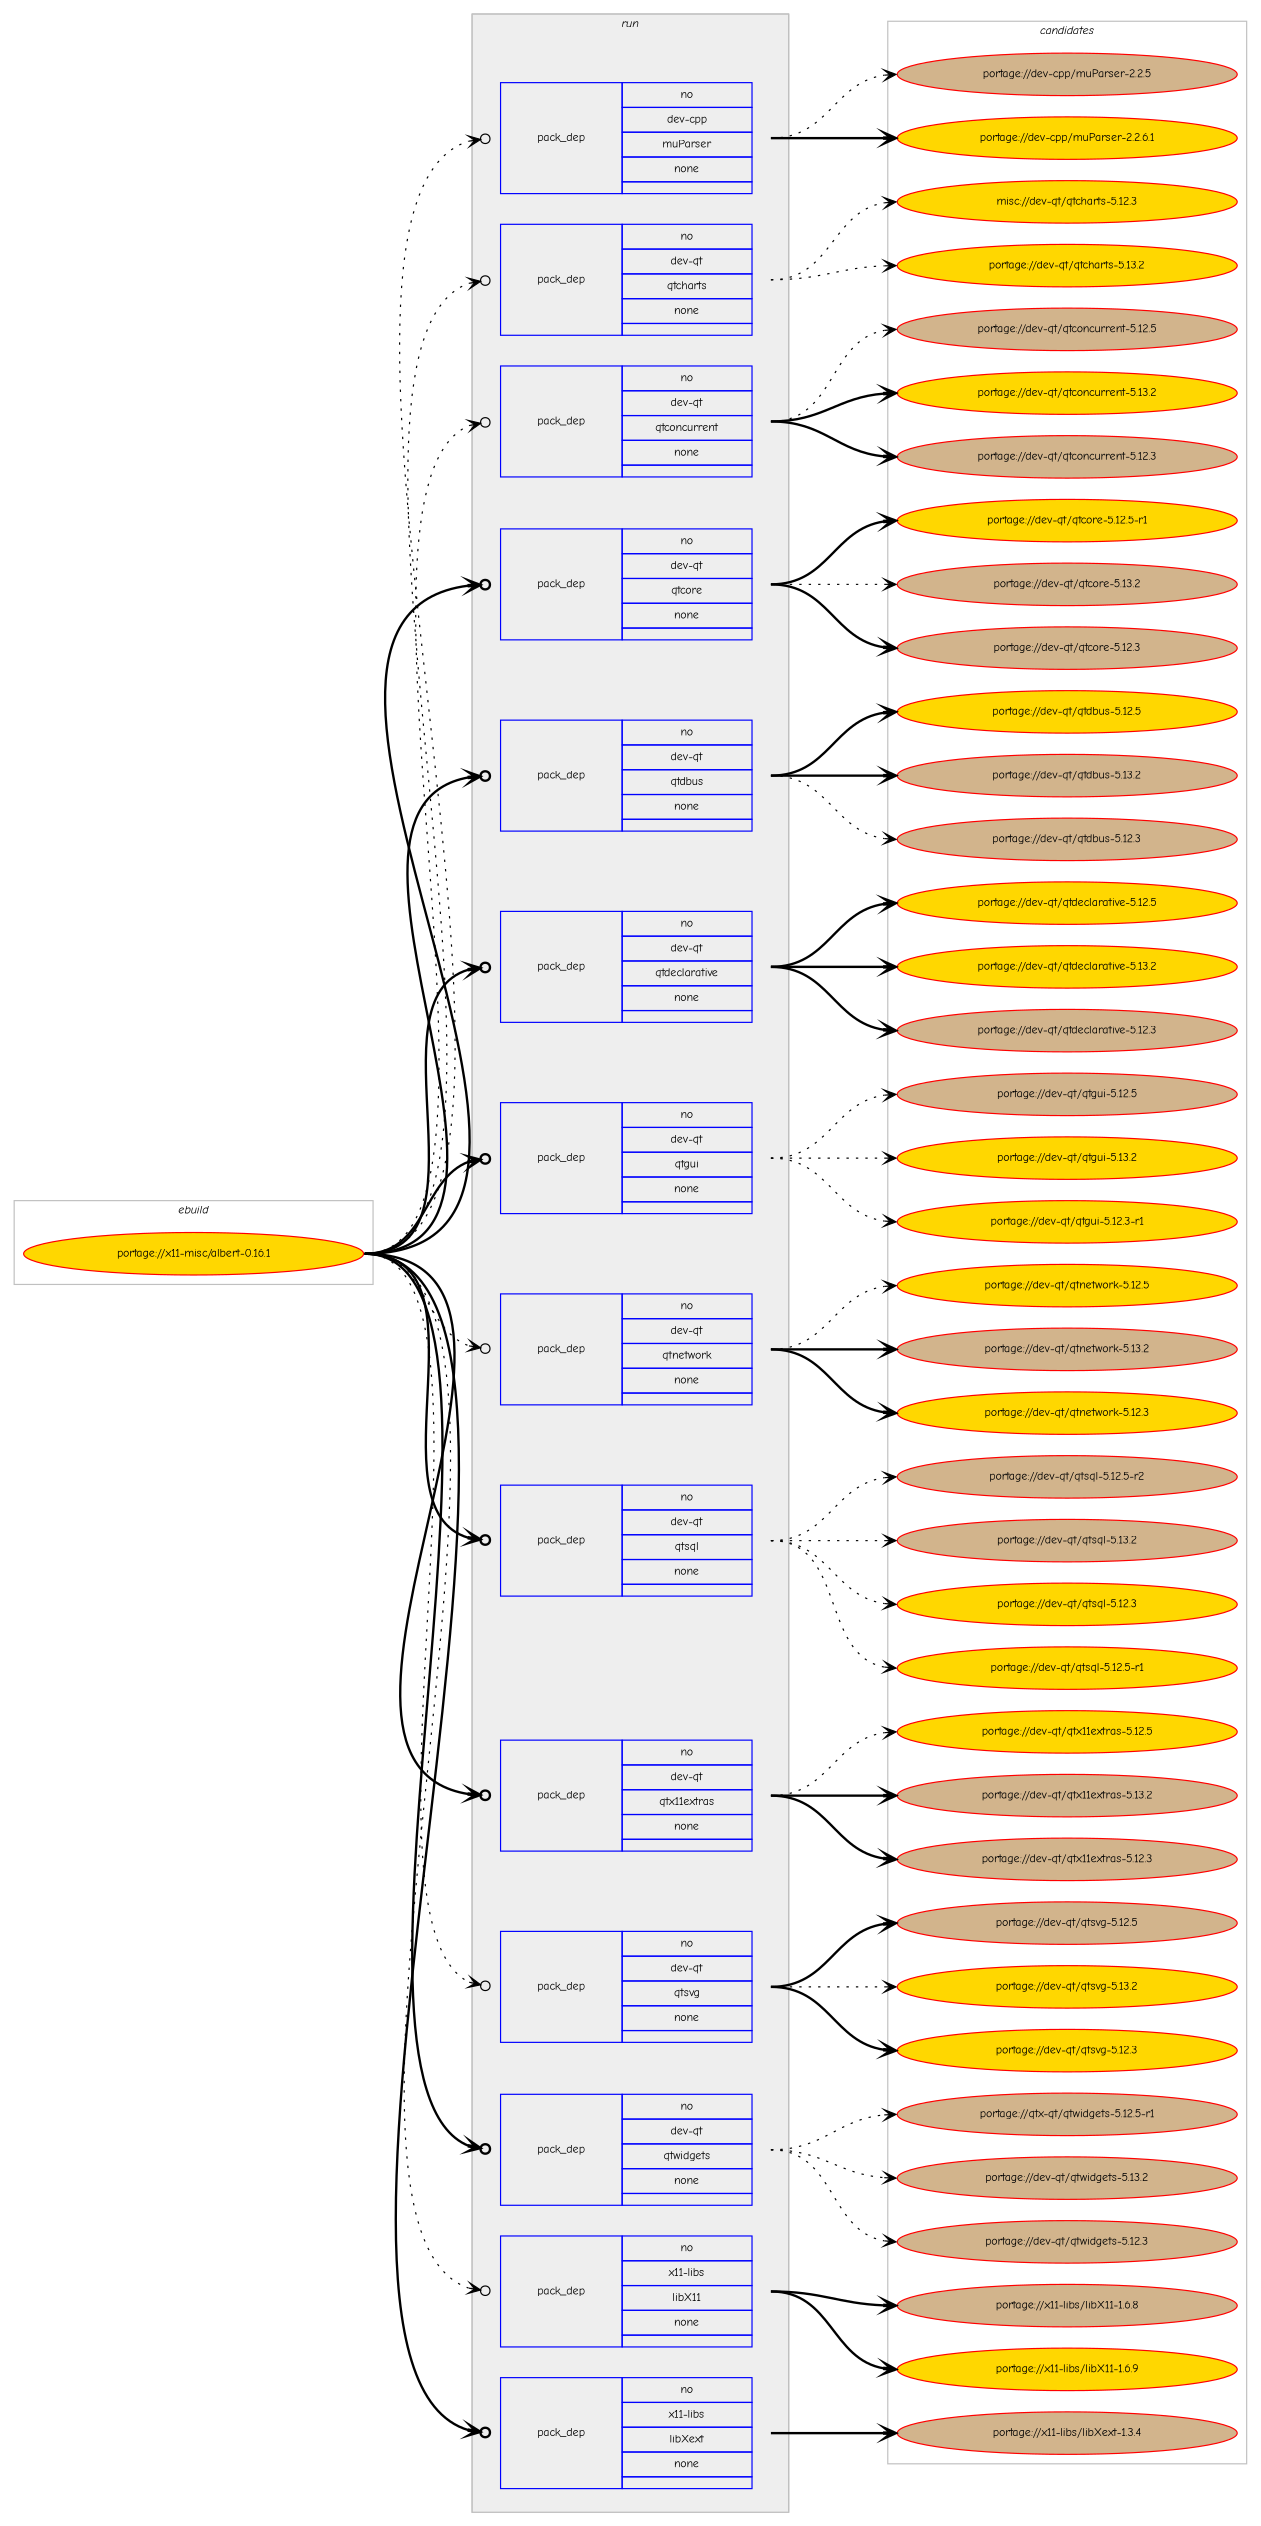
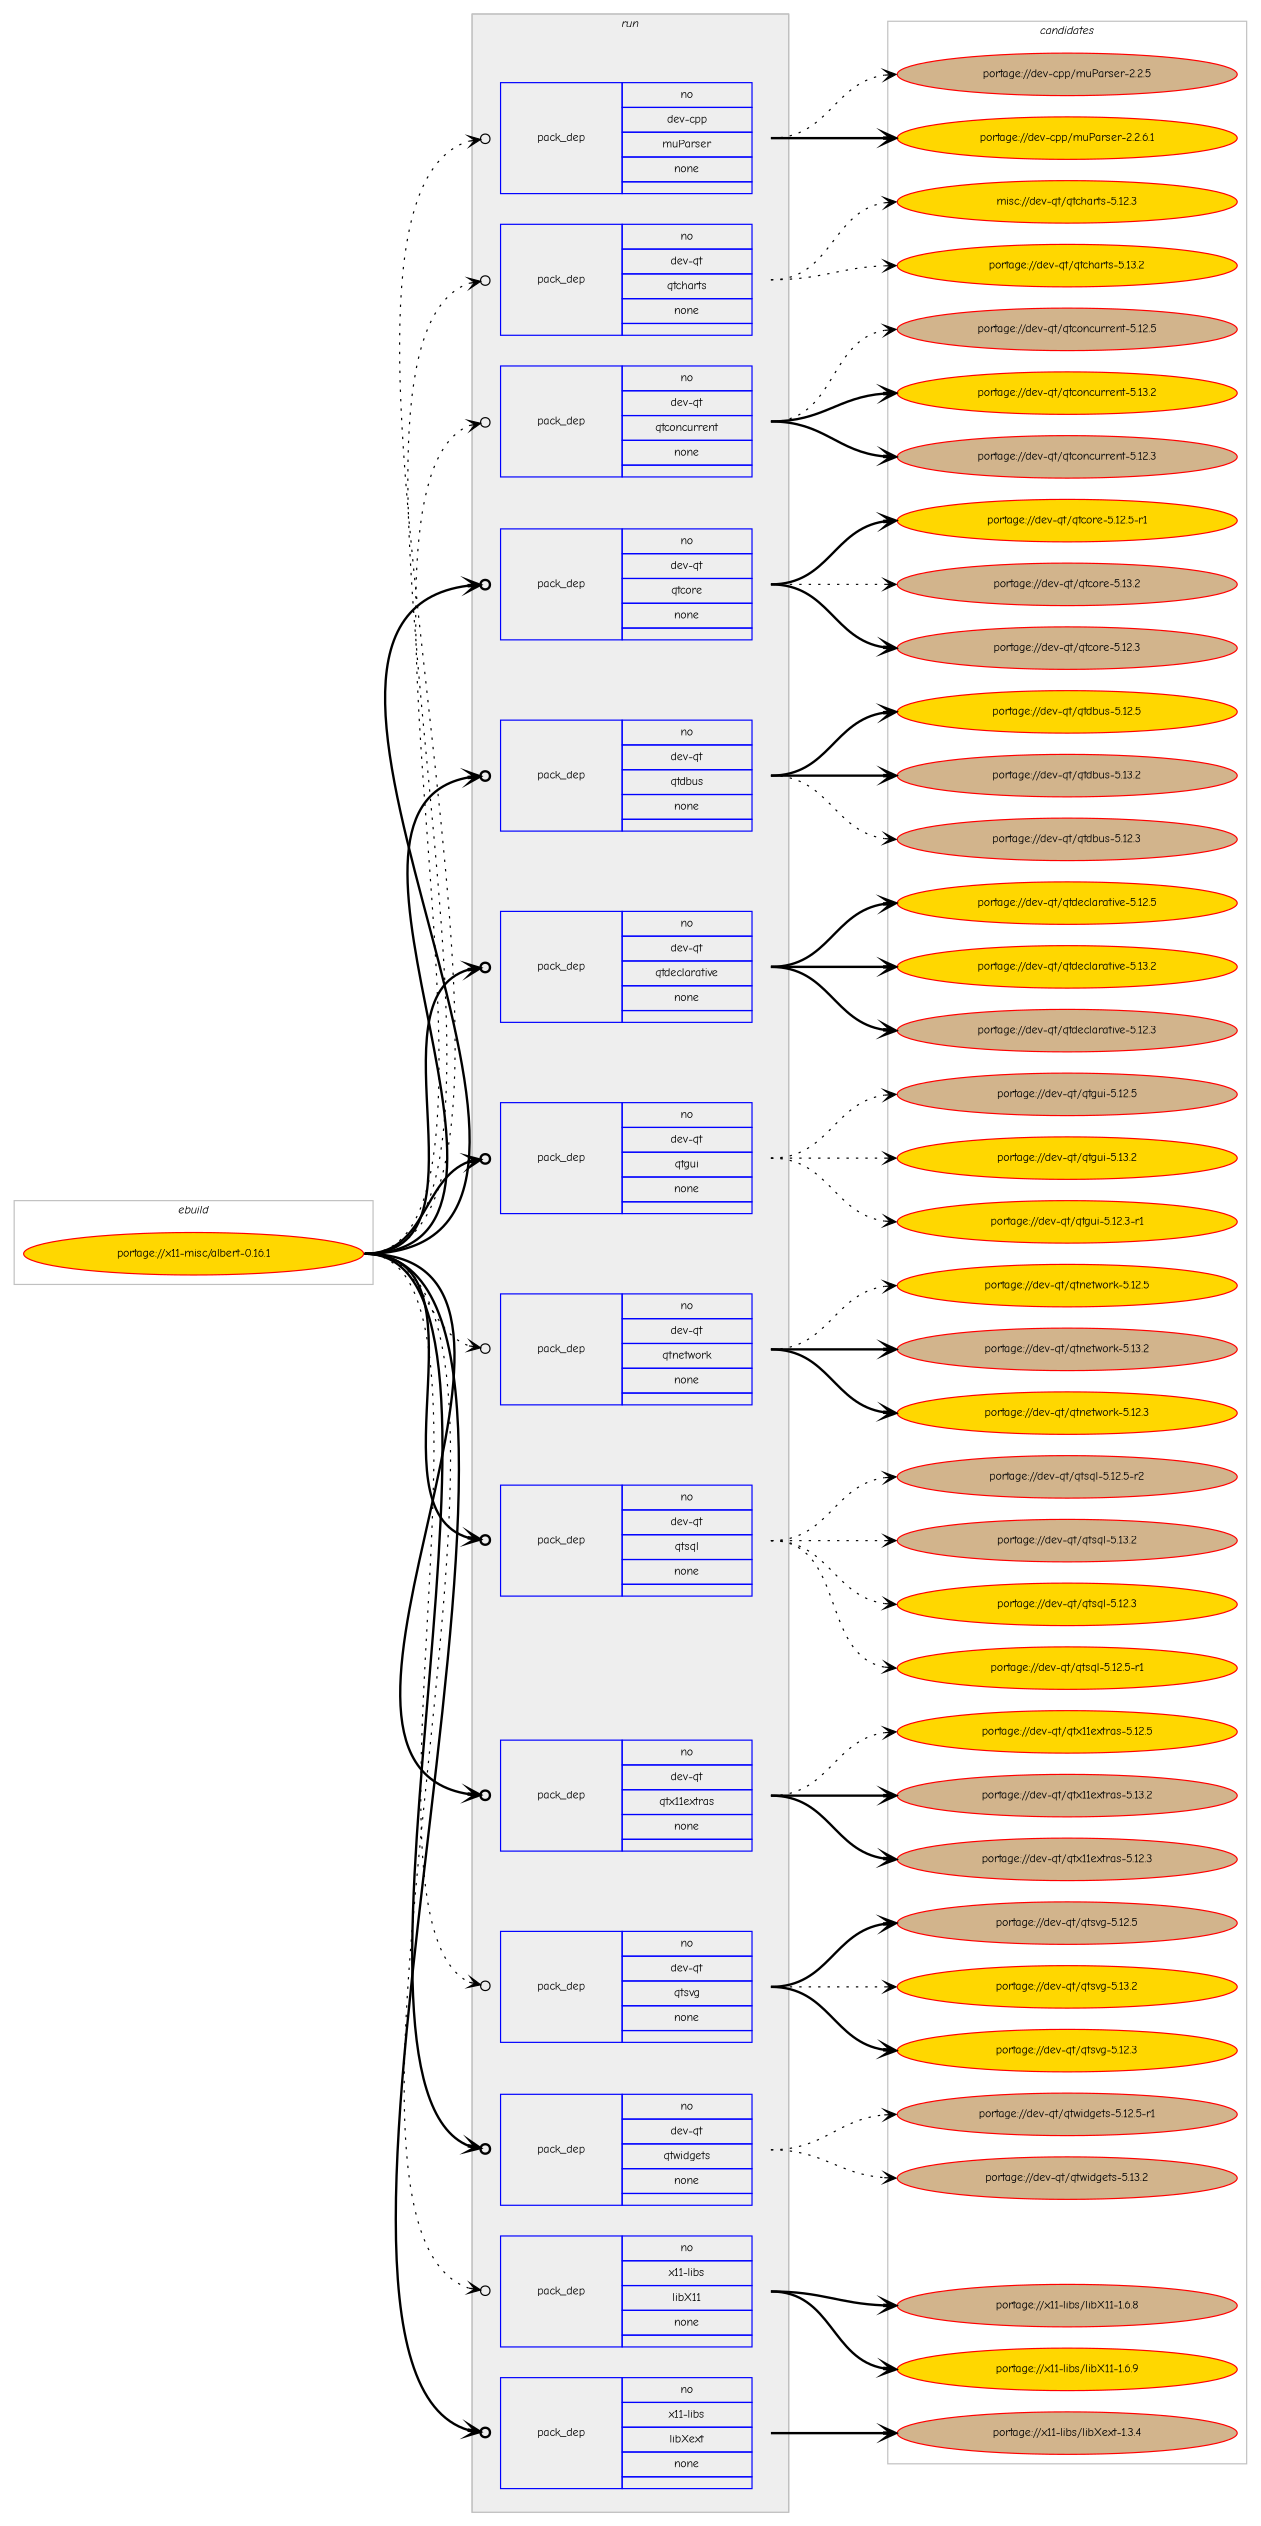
node "portage://qtx-qt/qtwidgets-5.12.5-r1": label "portage://qtx-qt/qtwidgets-5.12.5-r1" -> "portage://dev-qt/qtwidgets-5.12.5-r1"
node "portage://dev-qt/qtwidgets-5.12.3": removed
